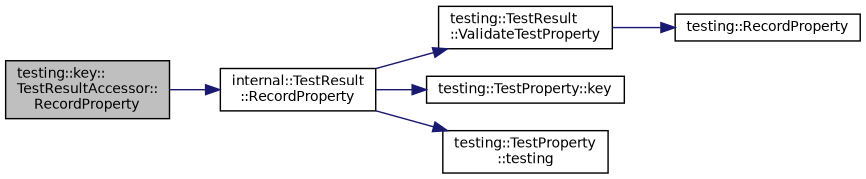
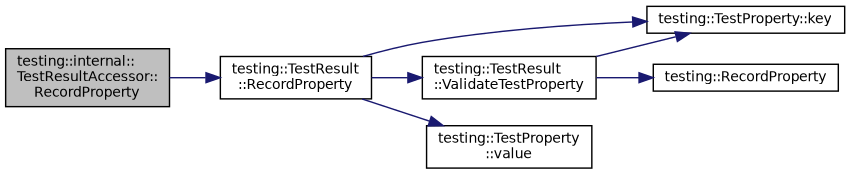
edge "testing::TestResult ::ValidateTestProperty" -> "testing::TestProperty::key": added
node "testing::key:: TestResultAccessor:: RecordProperty": label "testing::key:: TestResultAccessor:: RecordProperty" -> "testing::internal:: TestResultAccessor:: RecordProperty"
node "internal::TestResult ::RecordProperty": label "internal::TestResult ::RecordProperty" -> "testing::TestResult ::RecordProperty"
node "testing::TestProperty ::testing": label "testing::TestProperty ::testing" -> "testing::TestProperty ::value"
